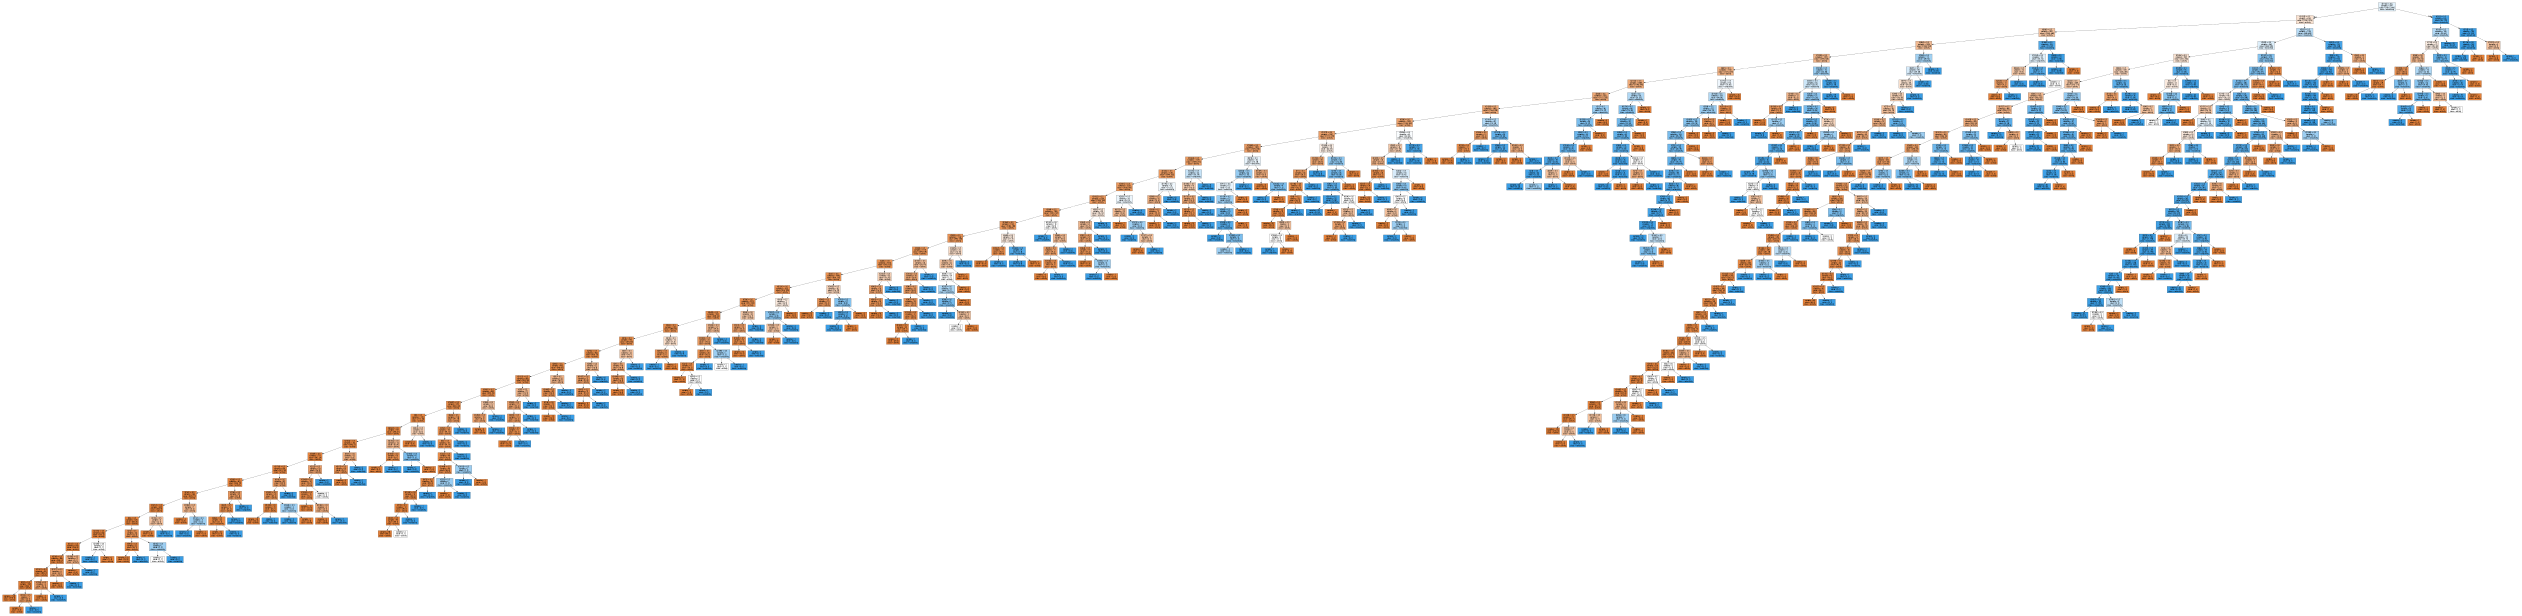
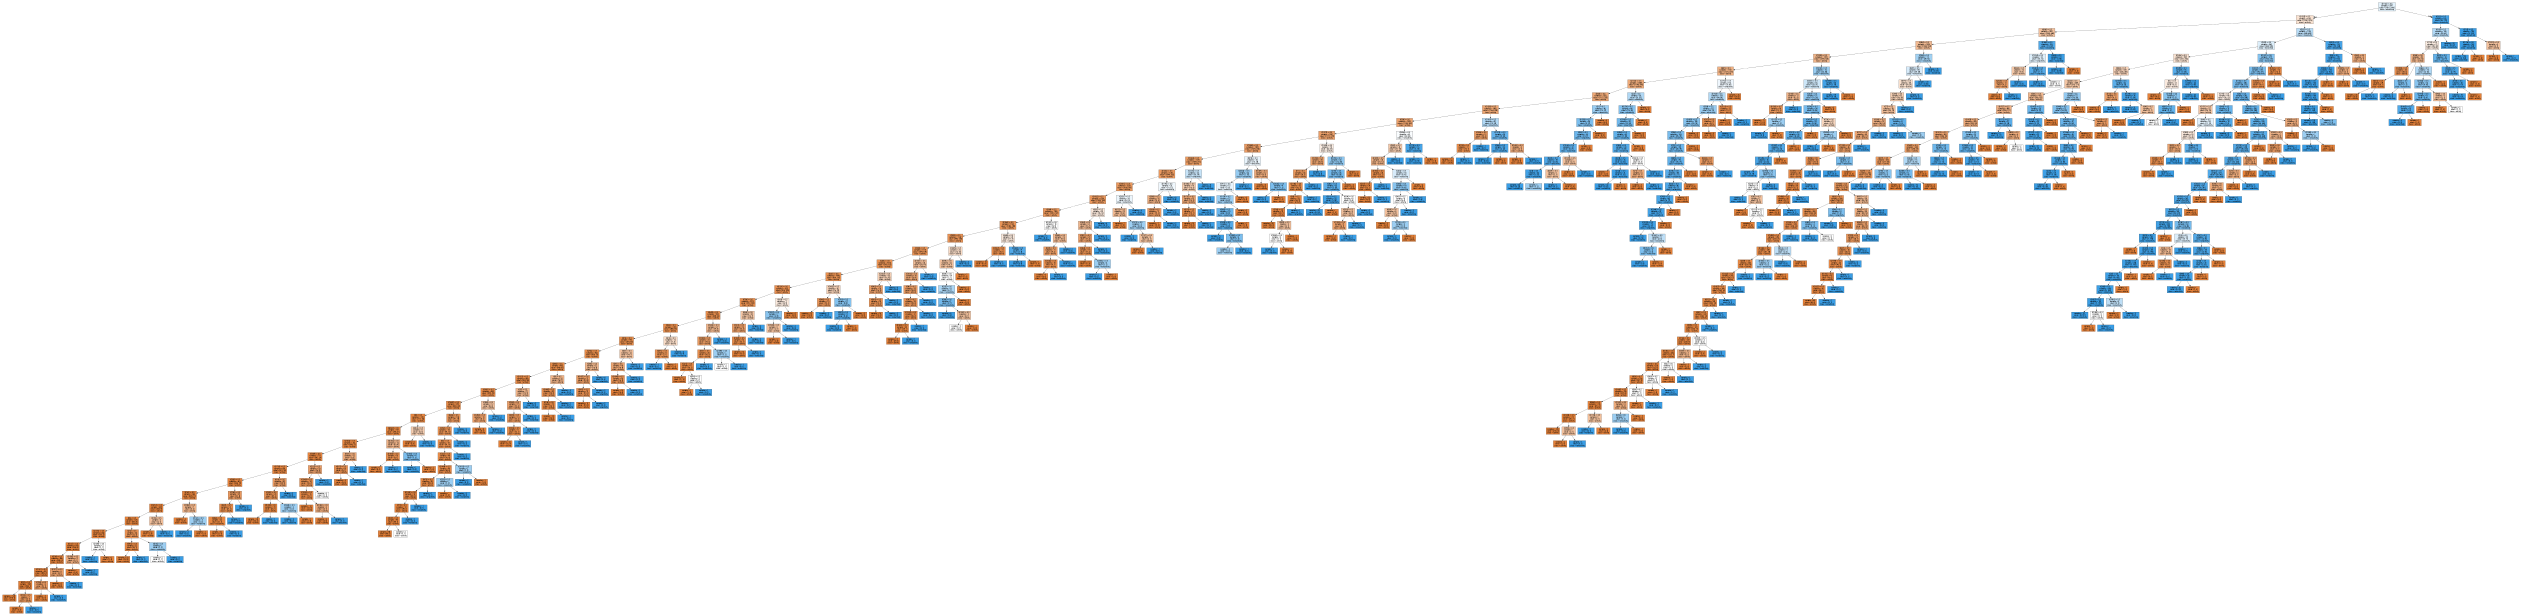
edge "X[1459] <= 0.5 samples = 33 value = [29, 4] class = activity" -> "X[435] <= 0.5 samples = 4 value = [1, 3] class = nonactivity": now "X[389] <= 0.5 samples = 49 value = [35, 14] class = activity" -> "X[435] <= 0.5 samples = 4 value = [1, 3] class = nonactivity"
